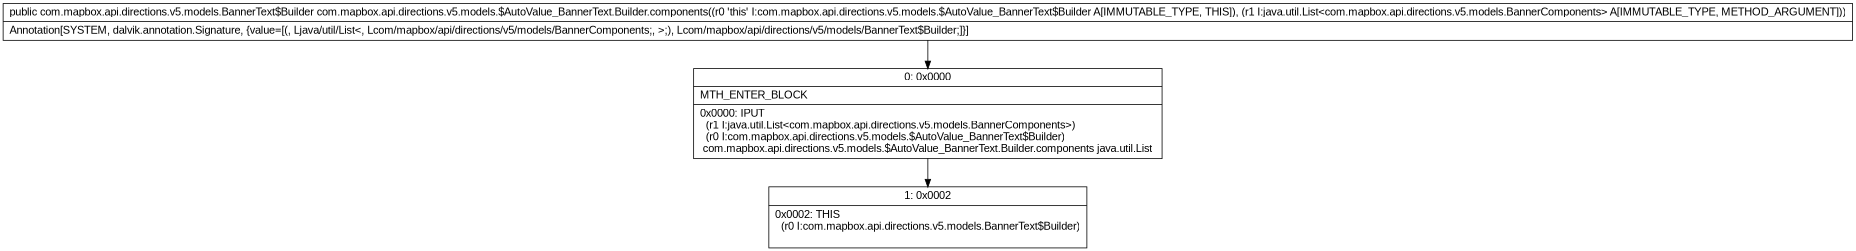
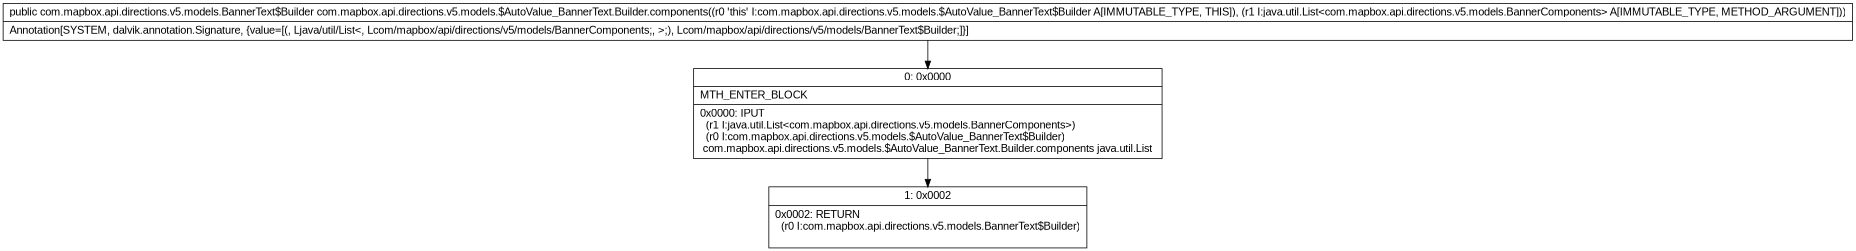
node "1: 0x0002": text "0x0002: THIS" -> "0x0002: RETURN"
